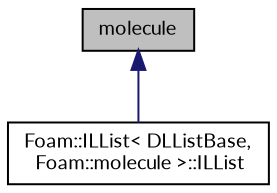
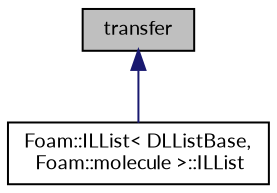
node "molecule": label "molecule" -> "transfer"
